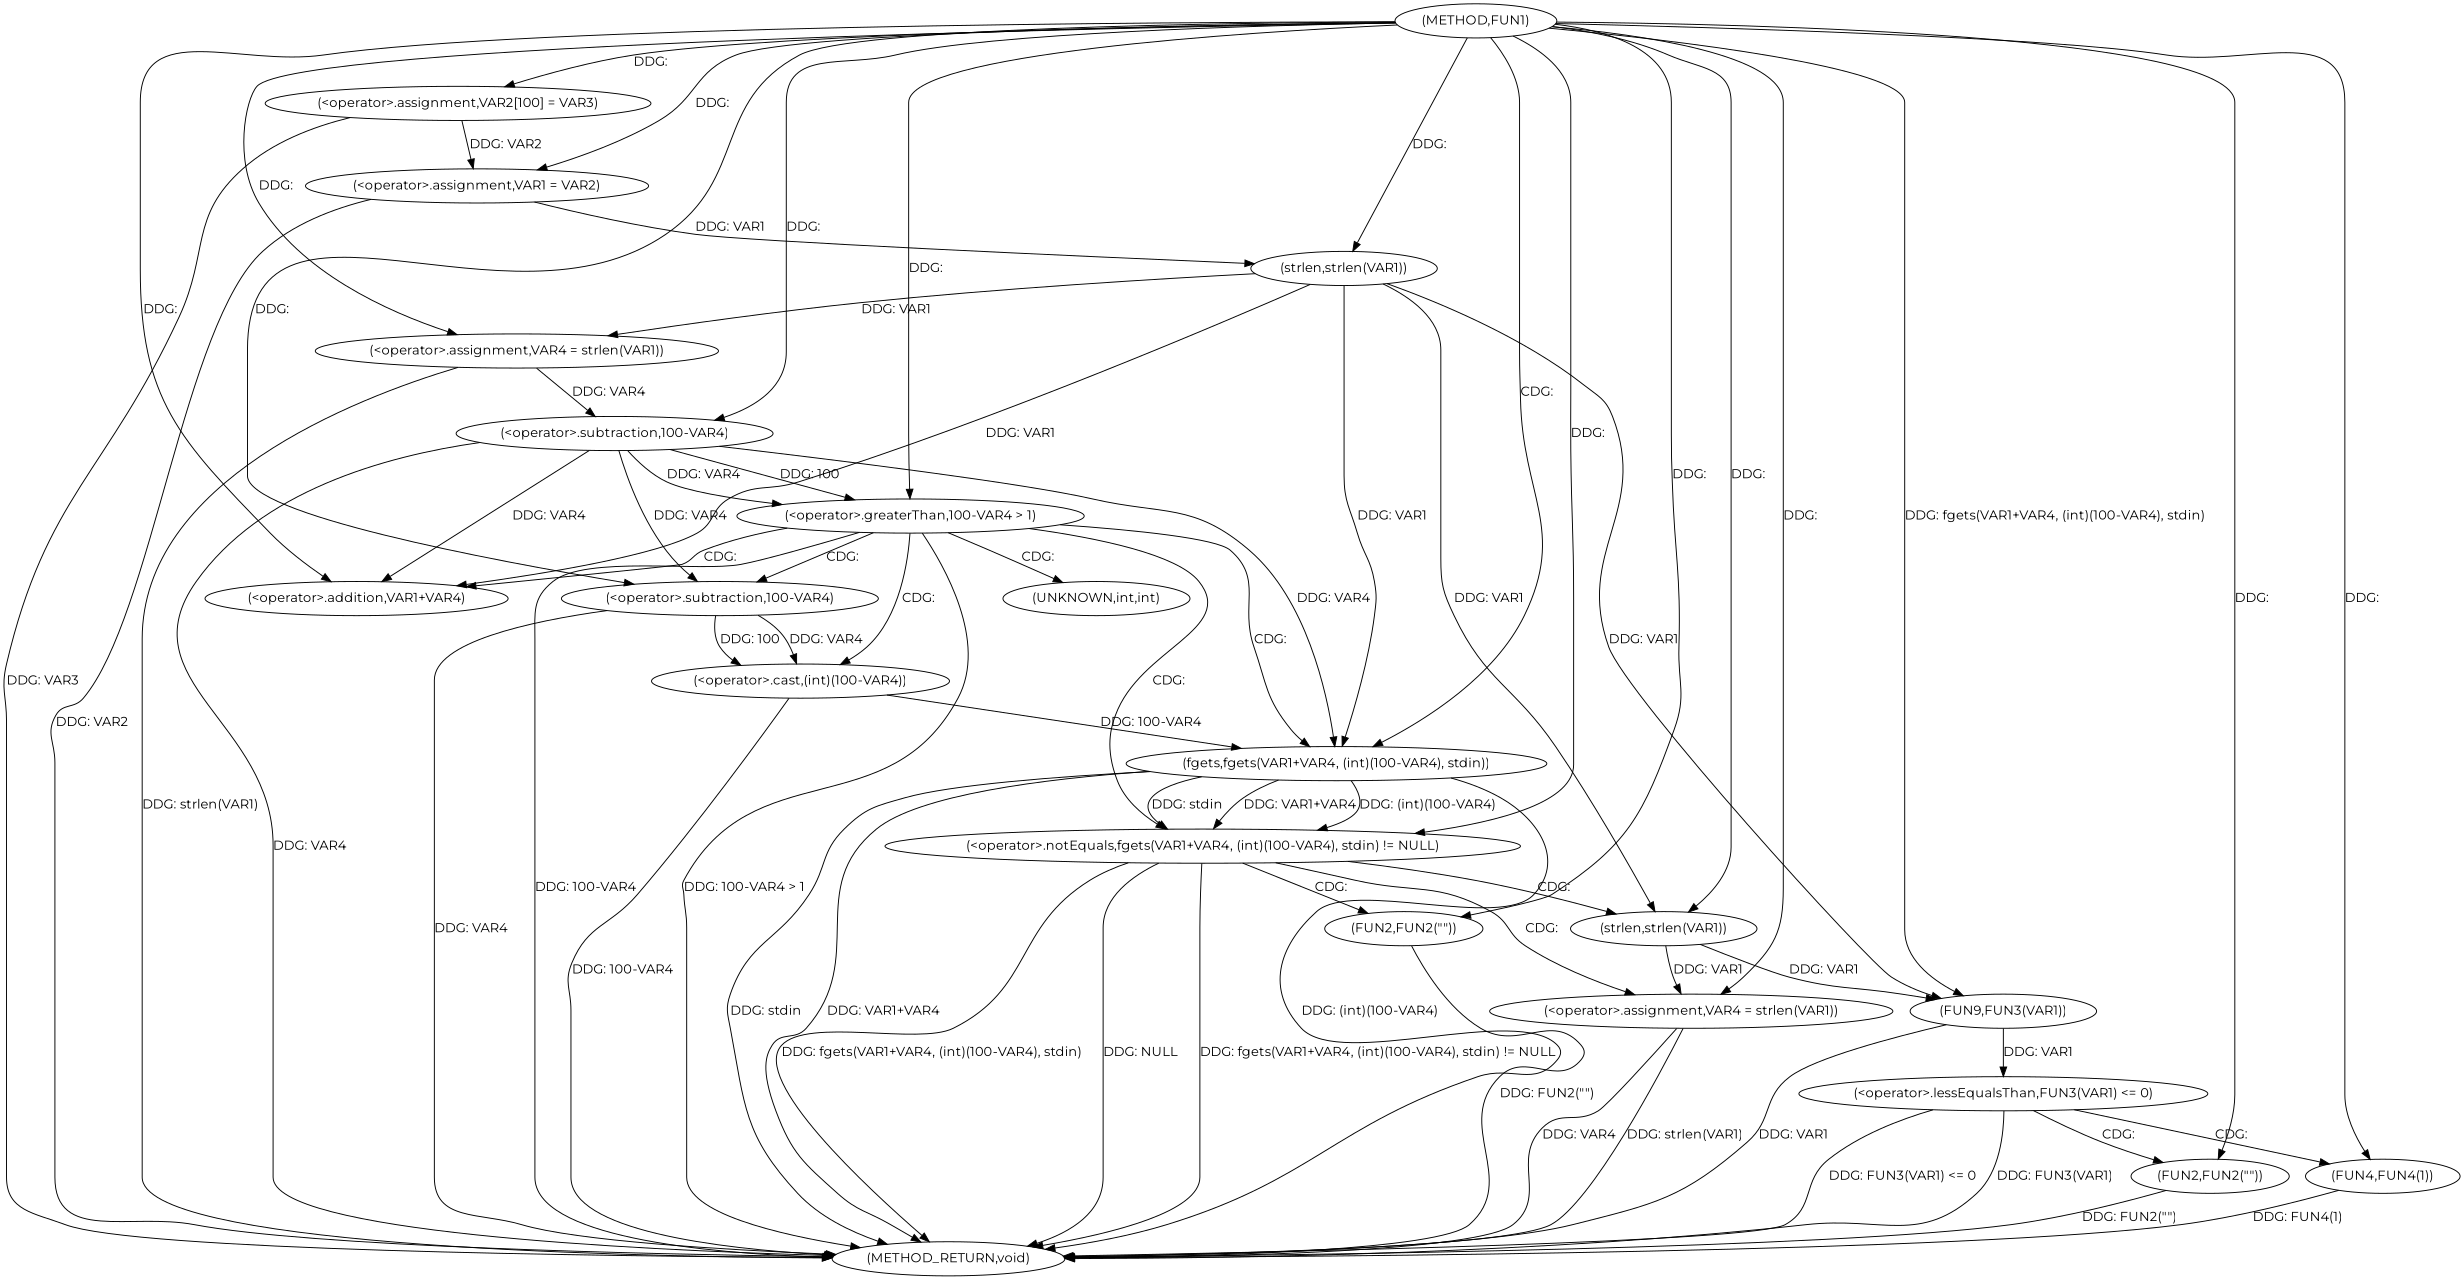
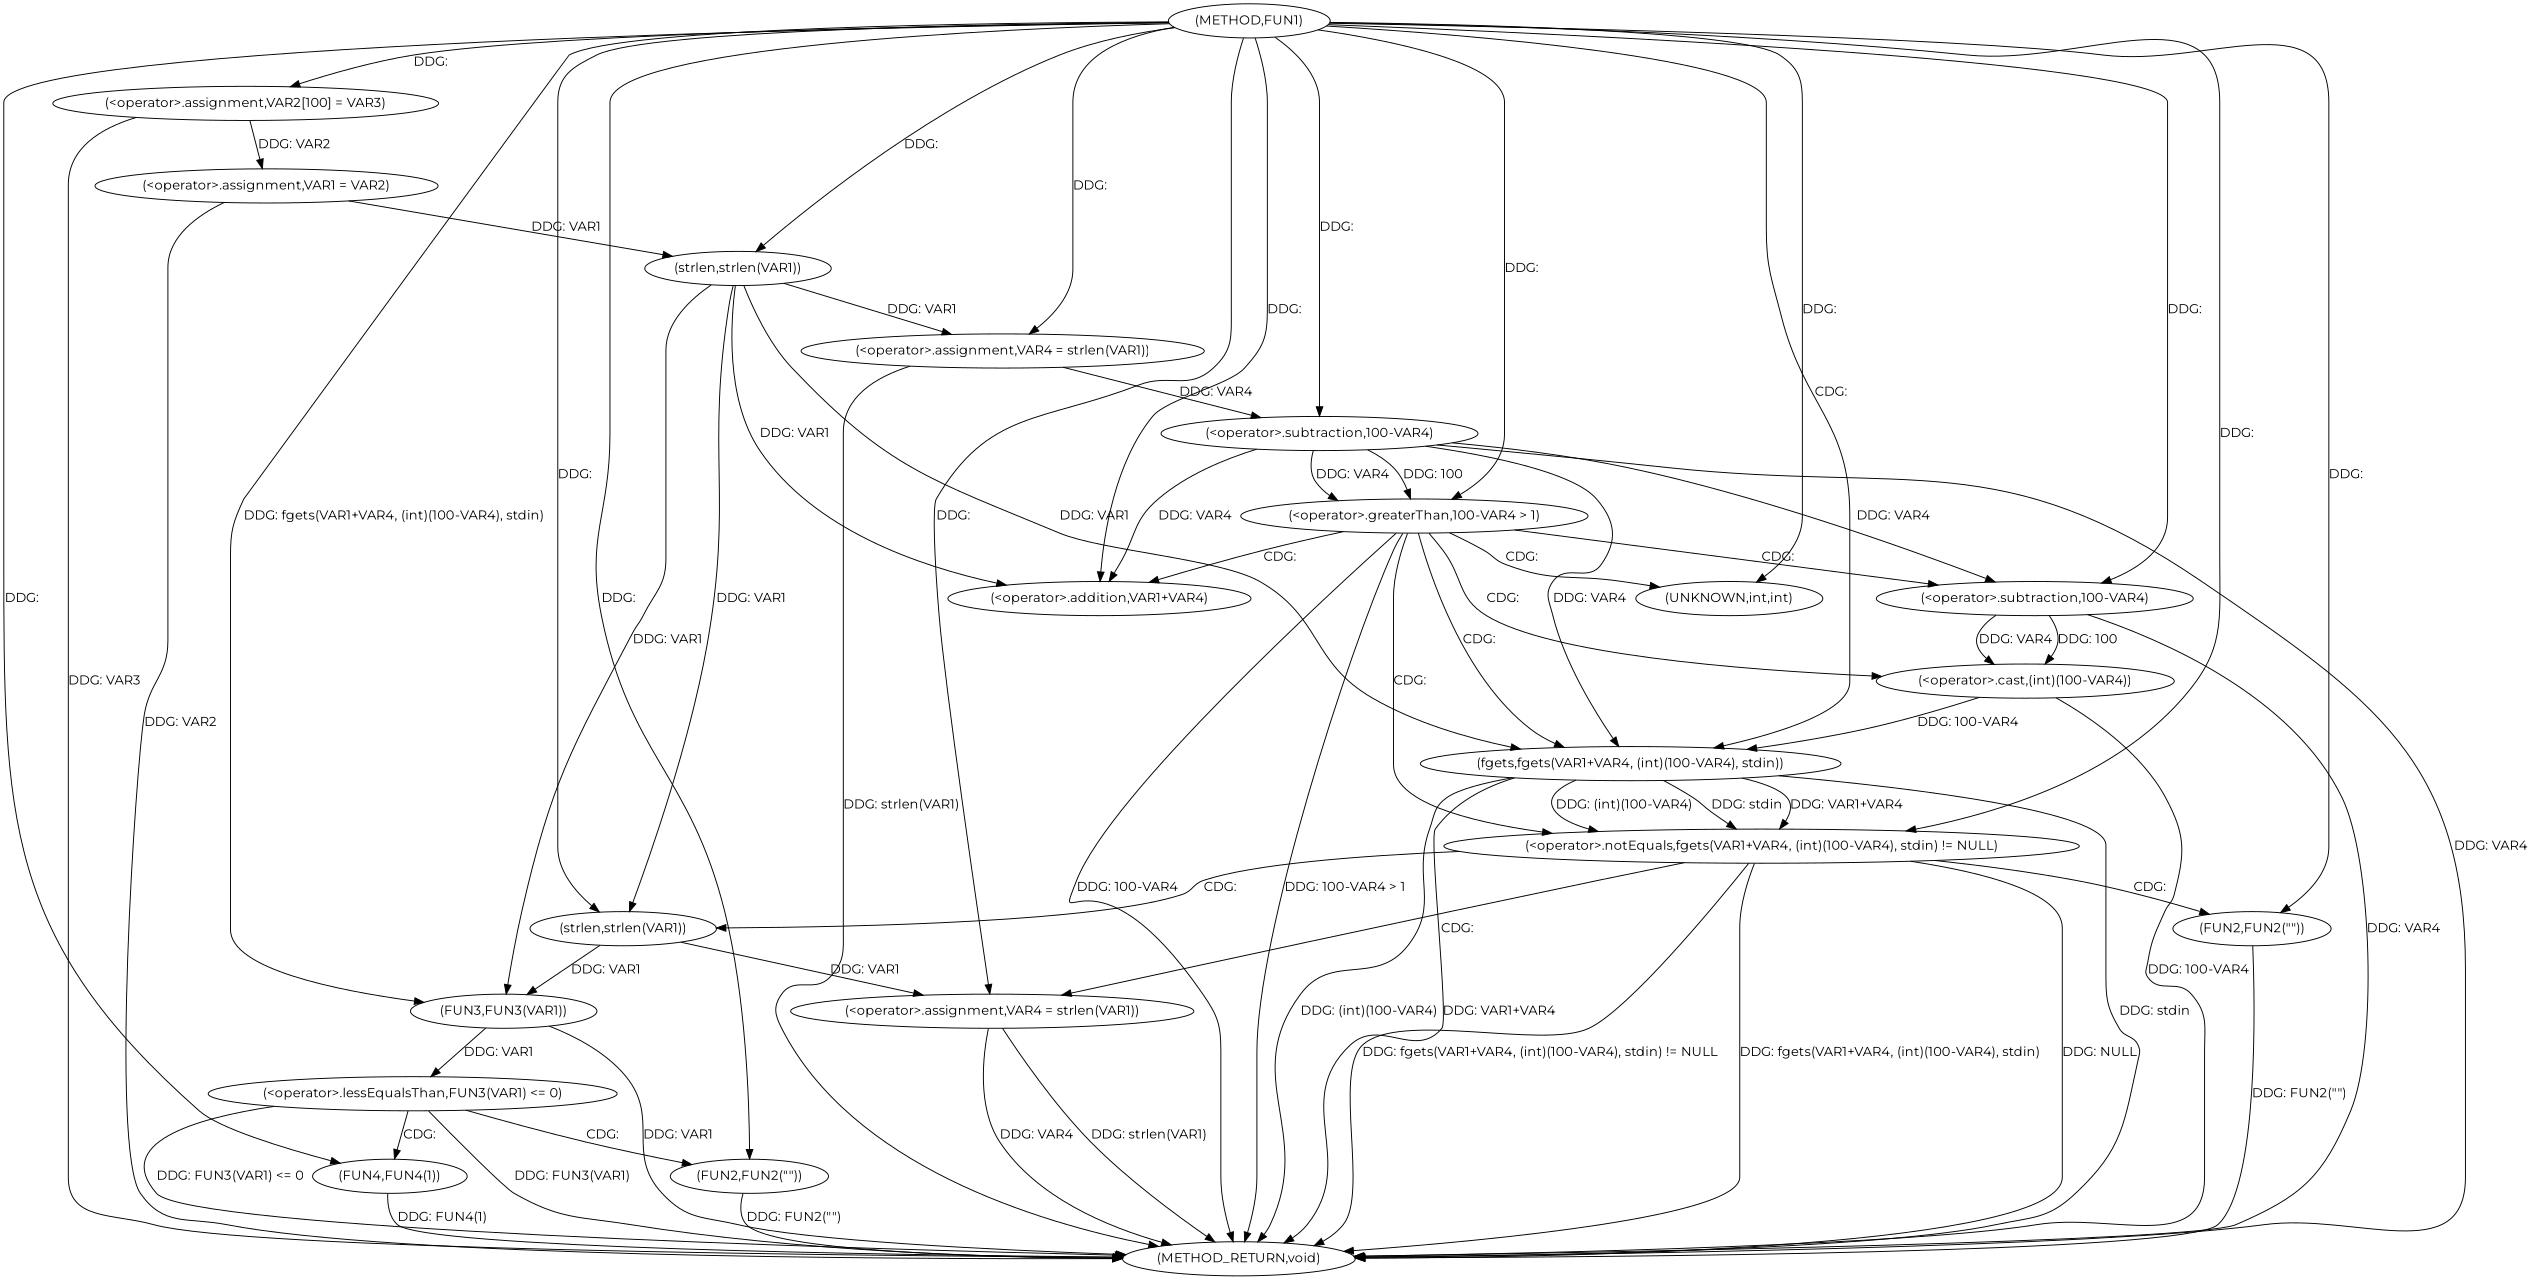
edge "(METHOD,FUN1)" -> "(<operator>.assignment,VAR1 = VAR2)": now "(METHOD,FUN1)" -> "(UNKNOWN,int,int)"
node "(FUN9,FUN3(VAR1))": label "(FUN9,FUN3(VAR1))" -> "(FUN3,FUN3(VAR1))"
